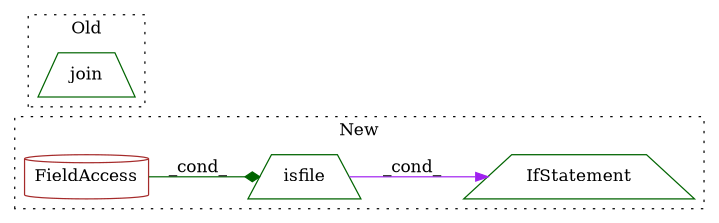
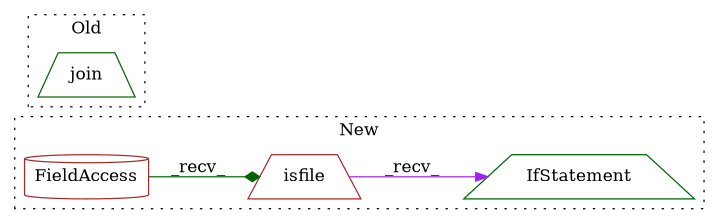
edge "FieldAccess" -> "isfile": label "_cond_" -> "_recv_"
edge "isfile" -> "IfStatement": label "_cond_" -> "_recv_"
node "isfile": color darkgreen -> brown
